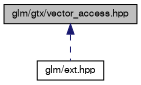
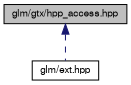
node "glm/gtx/vector_access.hpp": label "glm/gtx/vector_access.hpp" -> "glm/gtx/hpp_access.hpp"
